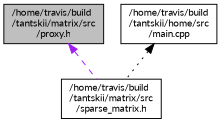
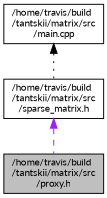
node "/home/travis/build /tantskii/home/src /main.cpp": label "/home/travis/build /tantskii/home/src /main.cpp" -> "/home/travis/build /tantskii/matrix/src /main.cpp"
edge "/home/travis/build /tantskii/matrix/src /sparse_matrix.h" -> "/home/travis/build /tantskii/matrix/src /proxy.h": reversed
